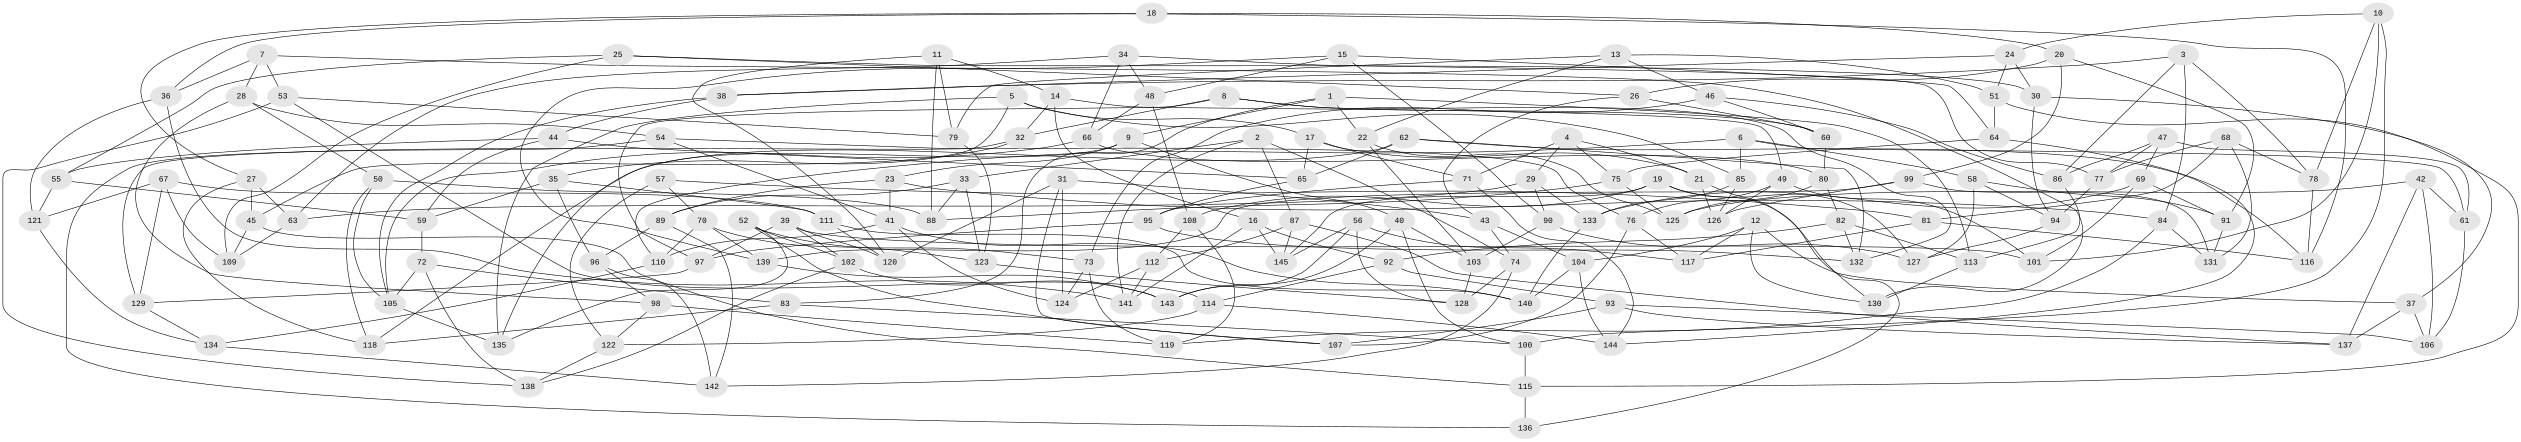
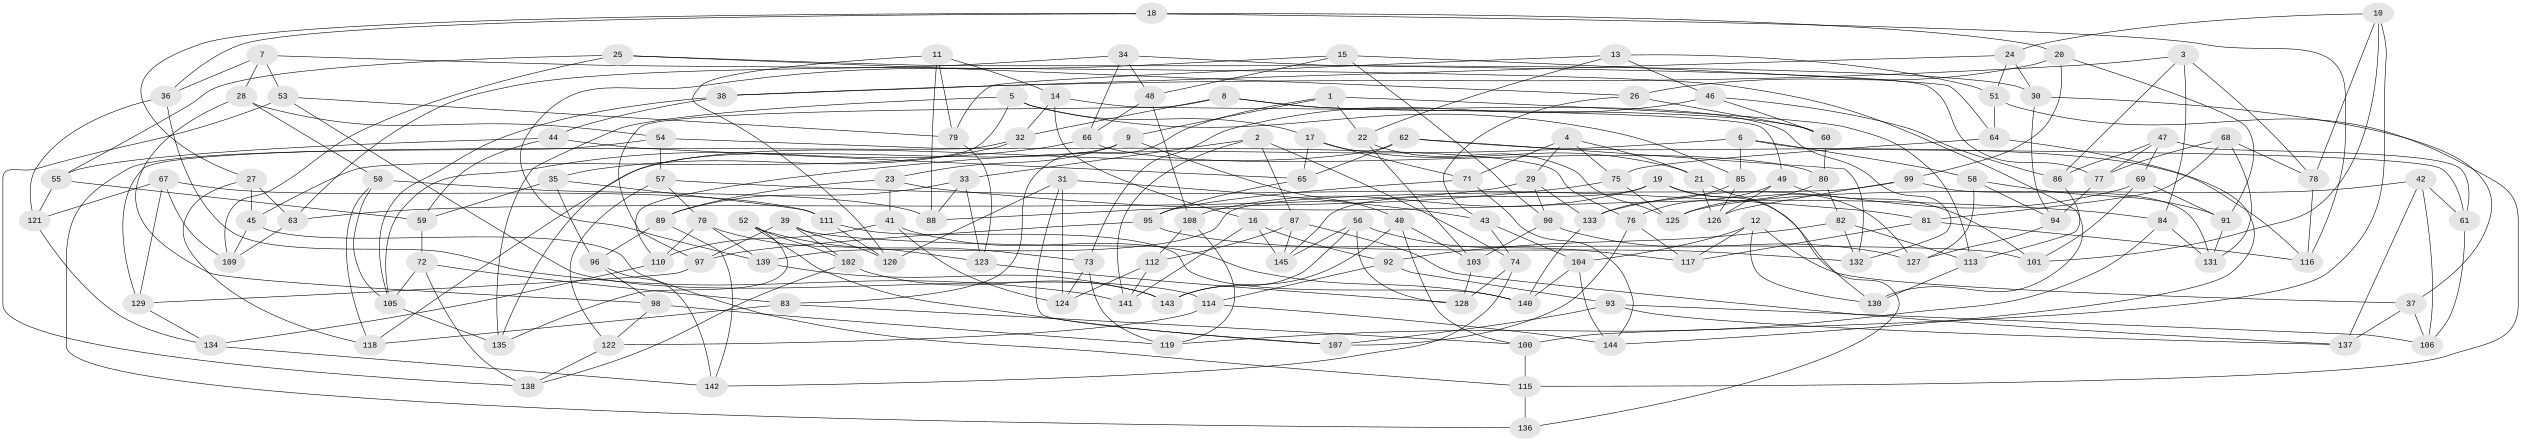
edge "54" -- "41": now "54" -- "57"
